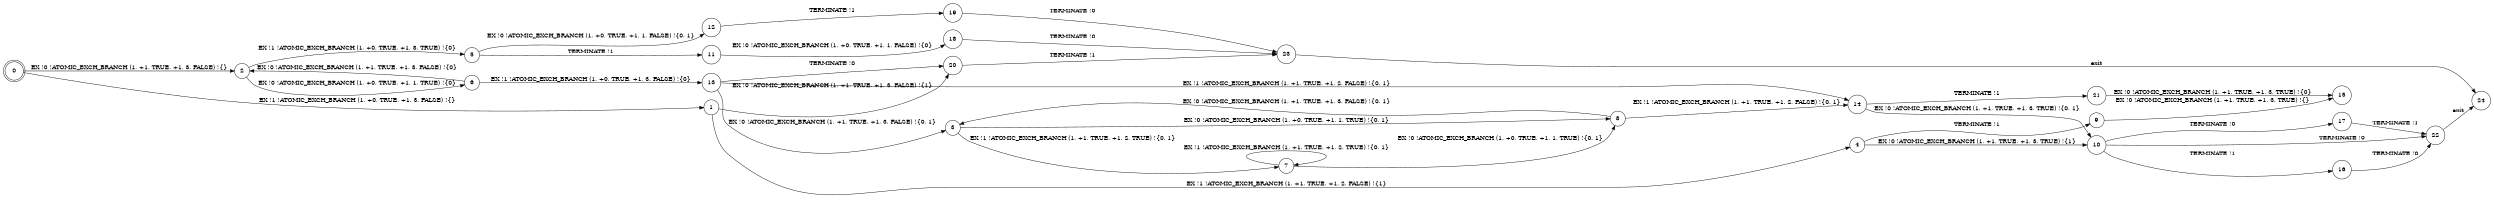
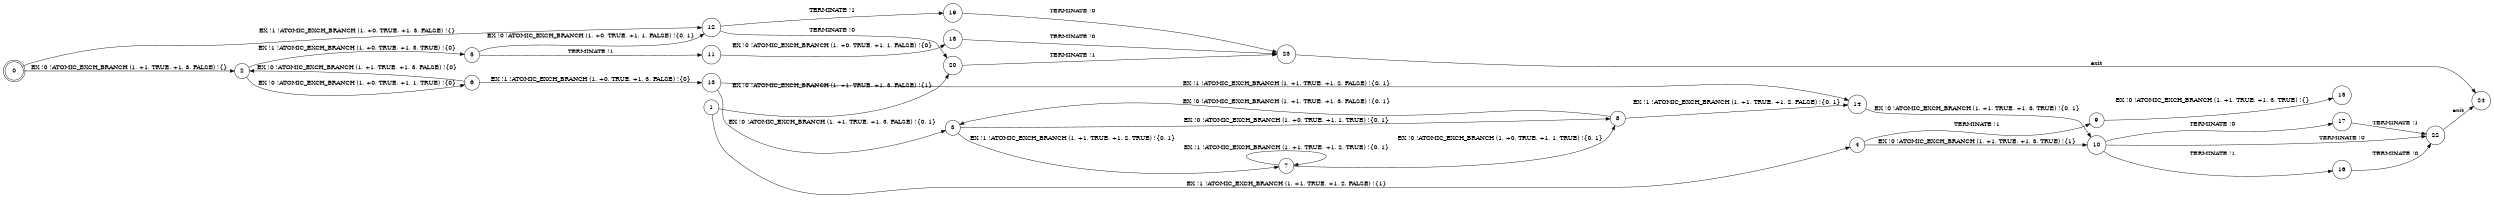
edge "13" -> "20": now "12" -> "20"
node "21": removed
edge "0" -> "1": now "0" -> "12"
